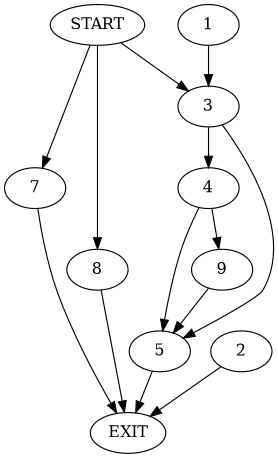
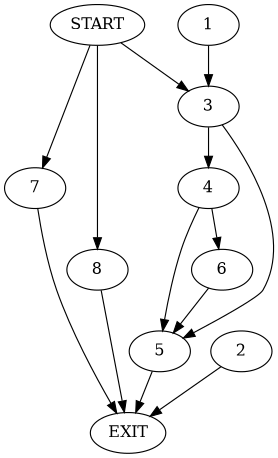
node "9": label "9" -> "6"
